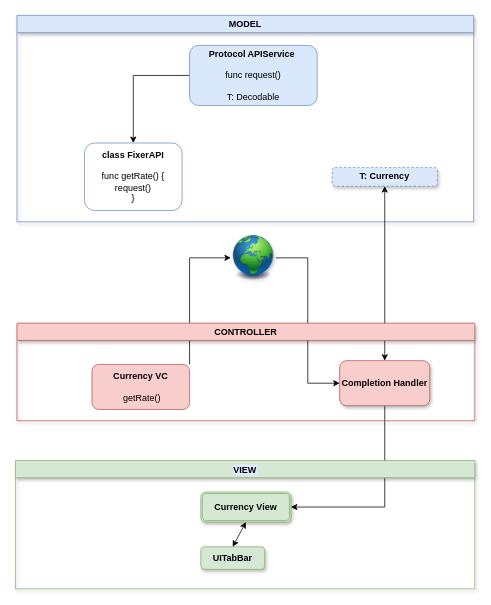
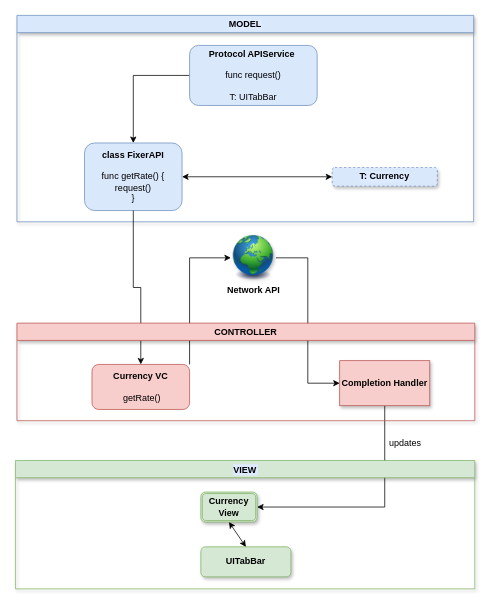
node "Protocol APIService func request() T: Decodable": label "Protocol APIService func request() T: Decodable" -> "Protocol APIService func request() T: UITabBar"
node "class FixerAPI func getRate() { request() }": fillcolor #ffffff -> #dae8fc
edge "class FixerAPI func getRate() { request() }" -- "T: Currency": added
edge "T: Currency" -- "Completion Handler": removed
edge "class FixerAPI func getRate() { request() }" -> "Currency VC getRate()": added
node "Network API": added
node "Completion Handler": shape rounded rectangle -> rectangle
node "updates": added
node "Currency View": size 90x30 -> 56x30
node "UITabBar": size 64x23 -> 90x30
